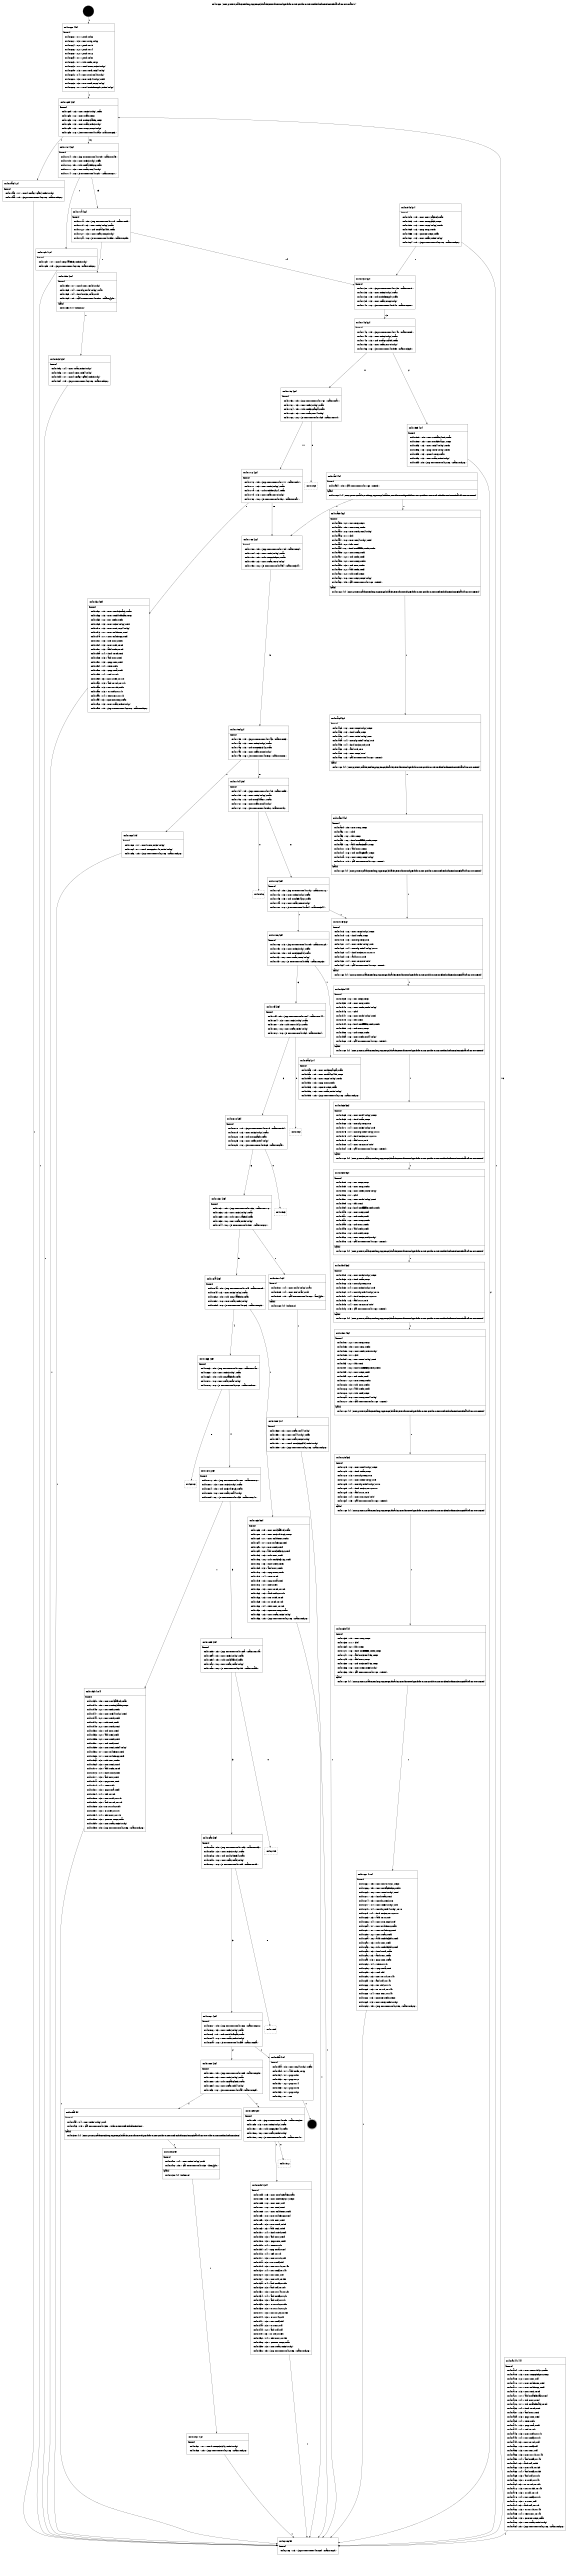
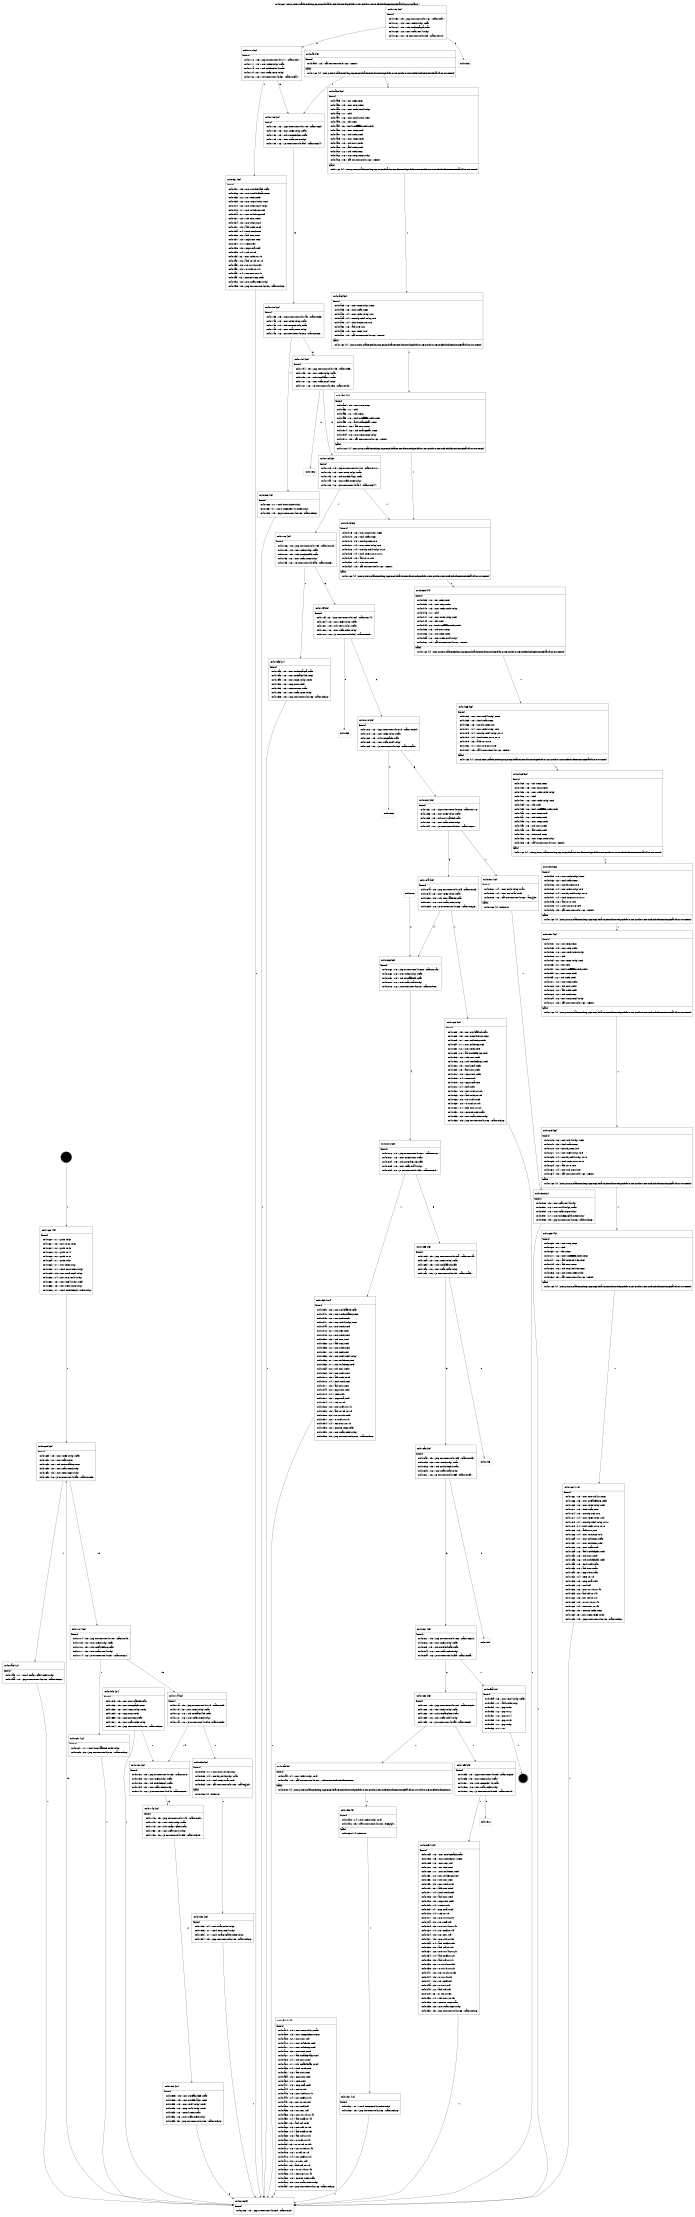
edge "0x401746 [22]" -> "0x40175c [22]": removed, label "11"
edge "0x401863 [25]" -> "0x4021ce": reversed
